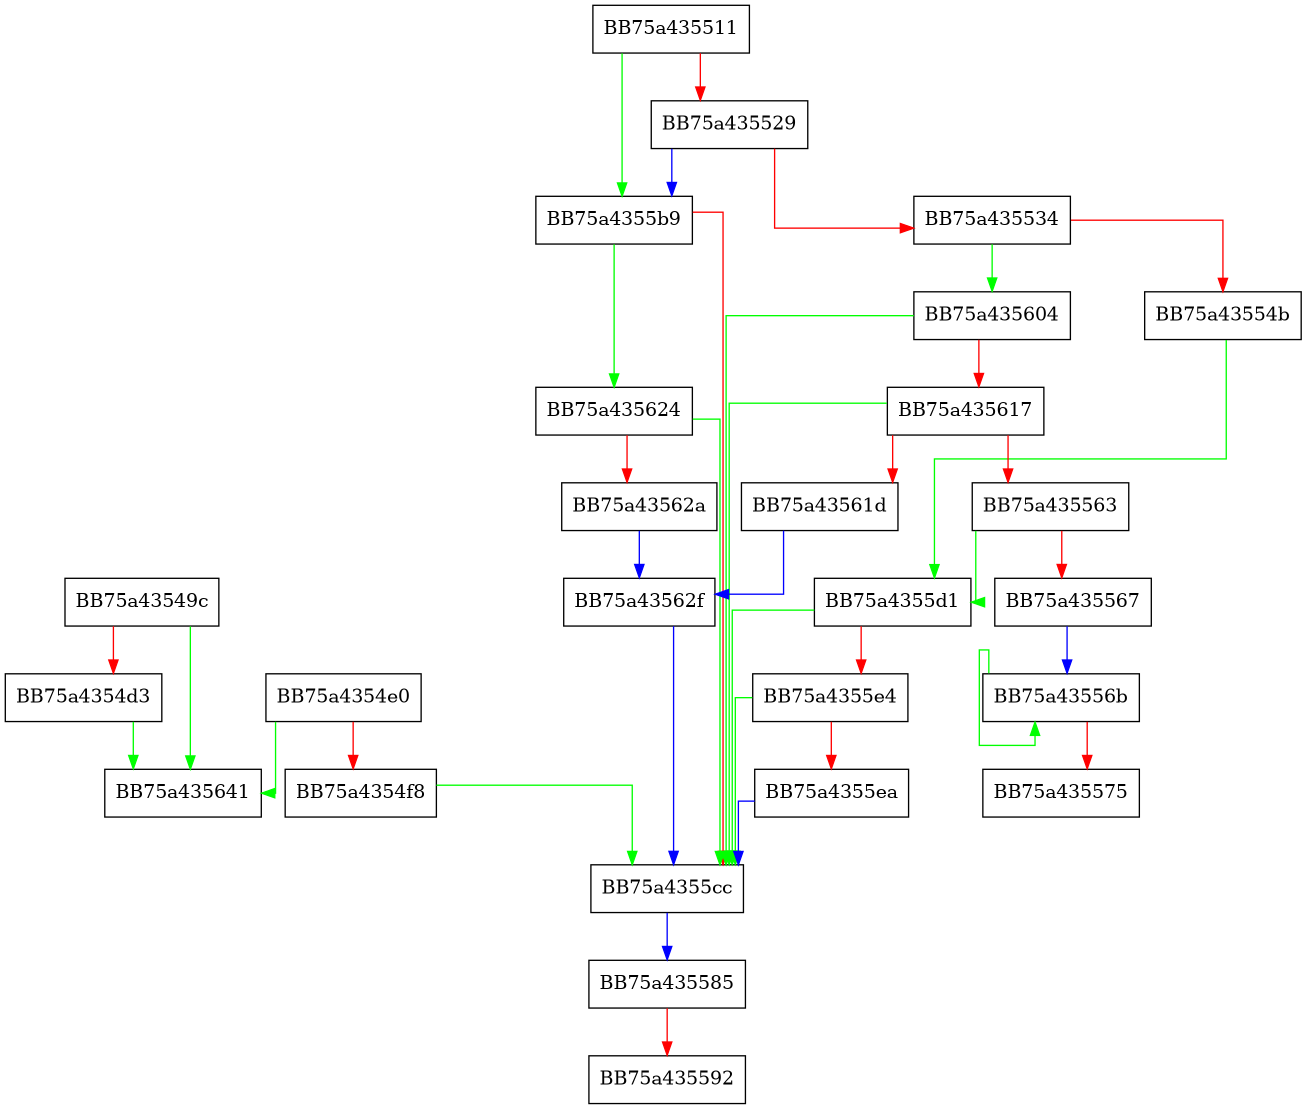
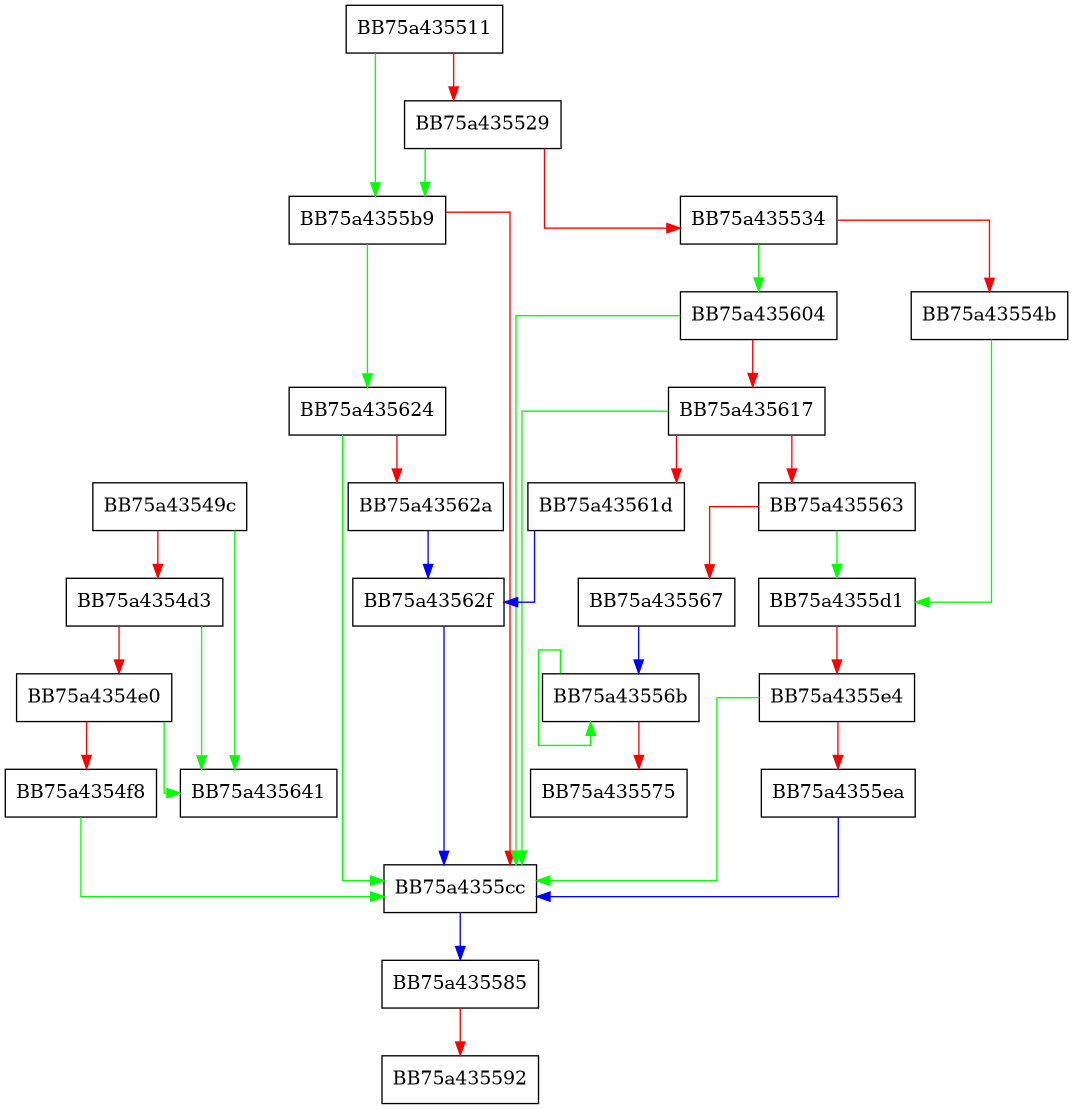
edge "BB75a435529" -> "BB75a4355b9": color blue -> green
edge "BB75a4354d3" -> "BB75a4354e0": added
edge "BB75a4355d1" -> "BB75a4355cc": removed
